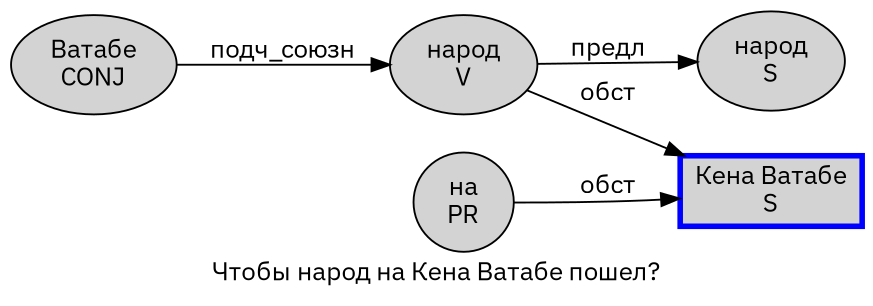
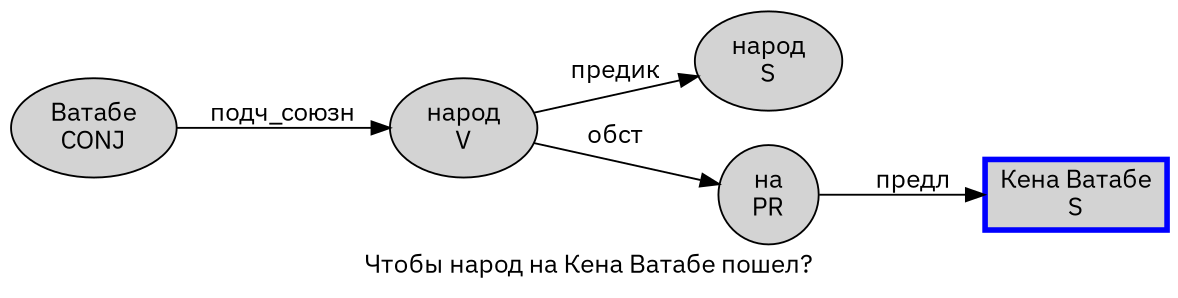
edge "народ V" -> "народ S": label "предл" -> "предик"
edge "народ V" -> "Кена Ватабе S": now "народ V" -> "на PR"
edge "на PR" -> "Кена Ватабе S": label "обст" -> "предл"
